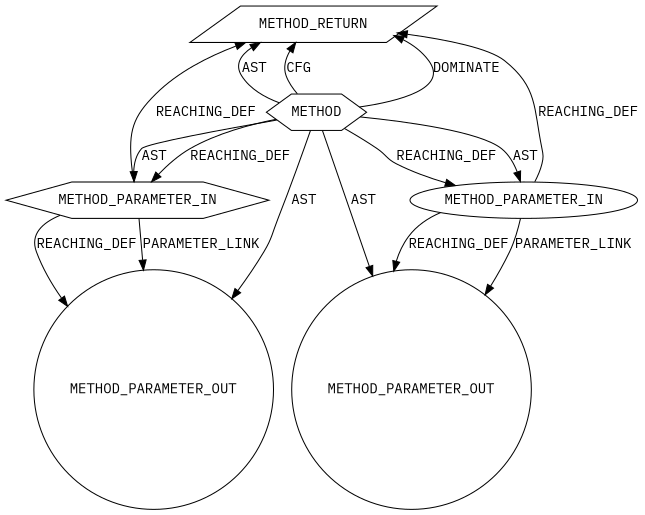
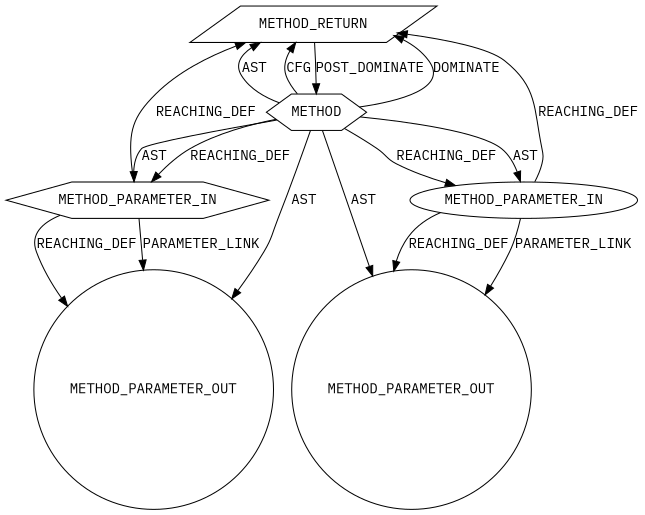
edge "METHOD_RETURN" -> "METHOD": added, label "POST_DOMINATE"
